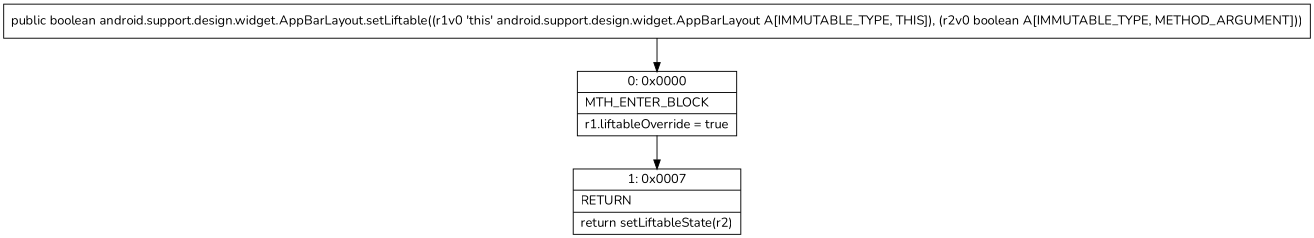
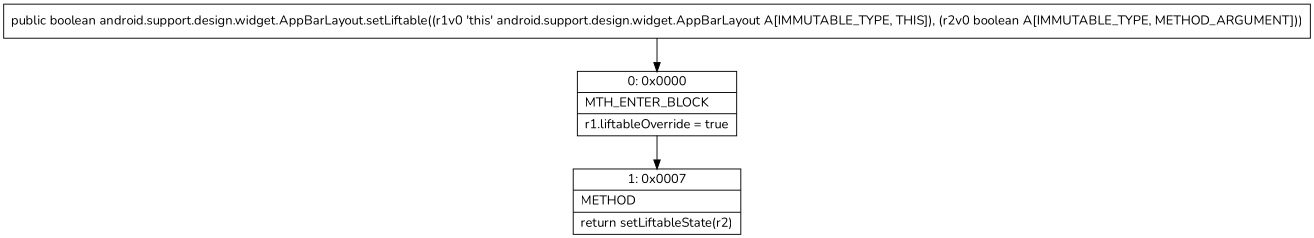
node "1: 0x0007": text "RETURN" -> "METHOD"
